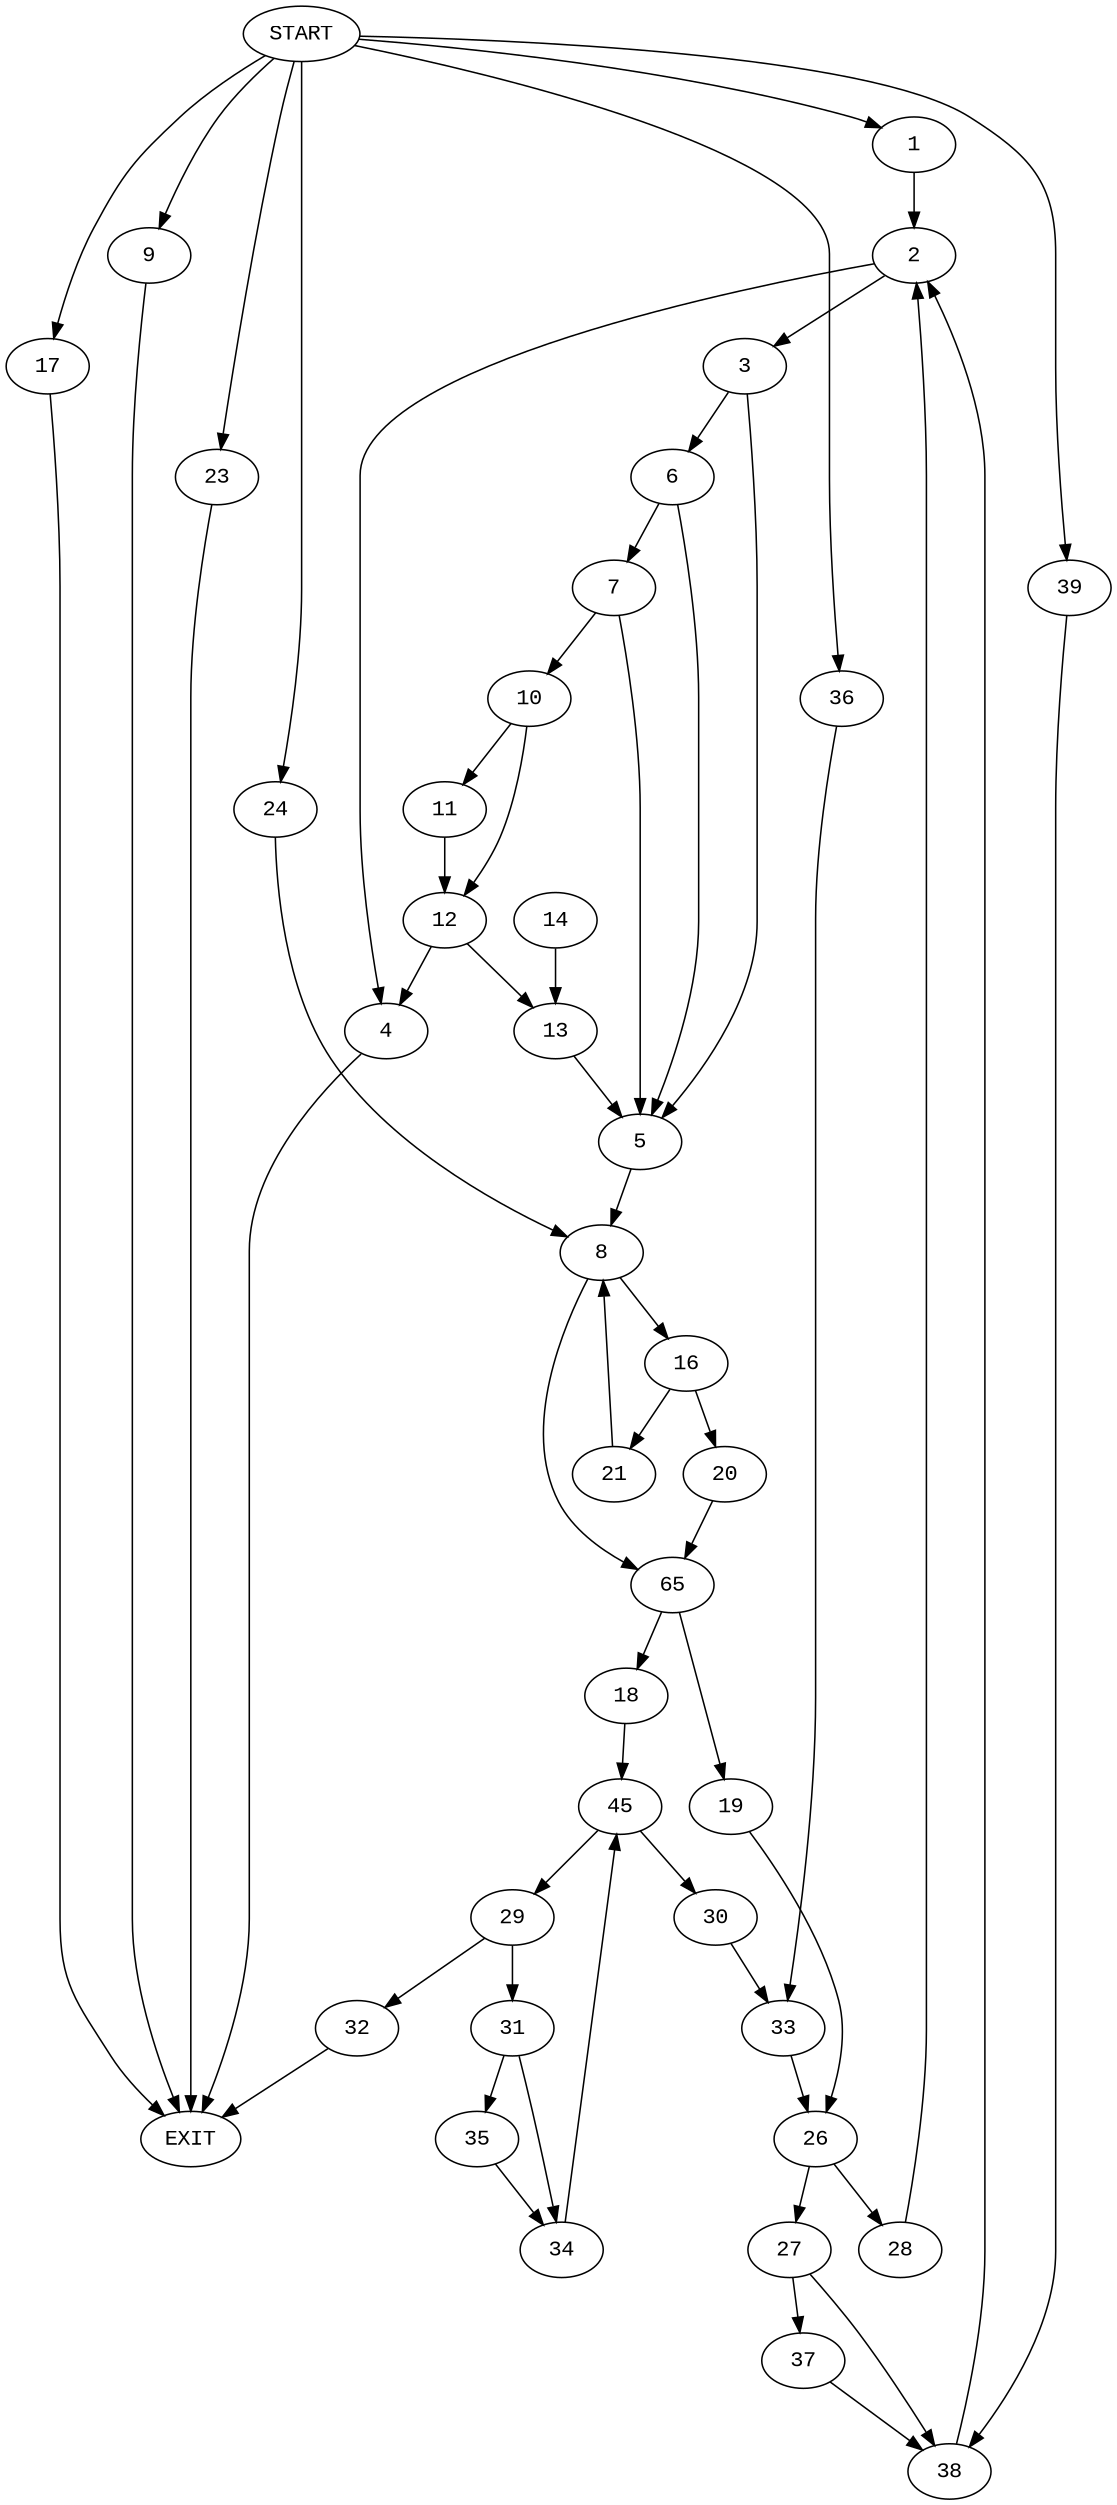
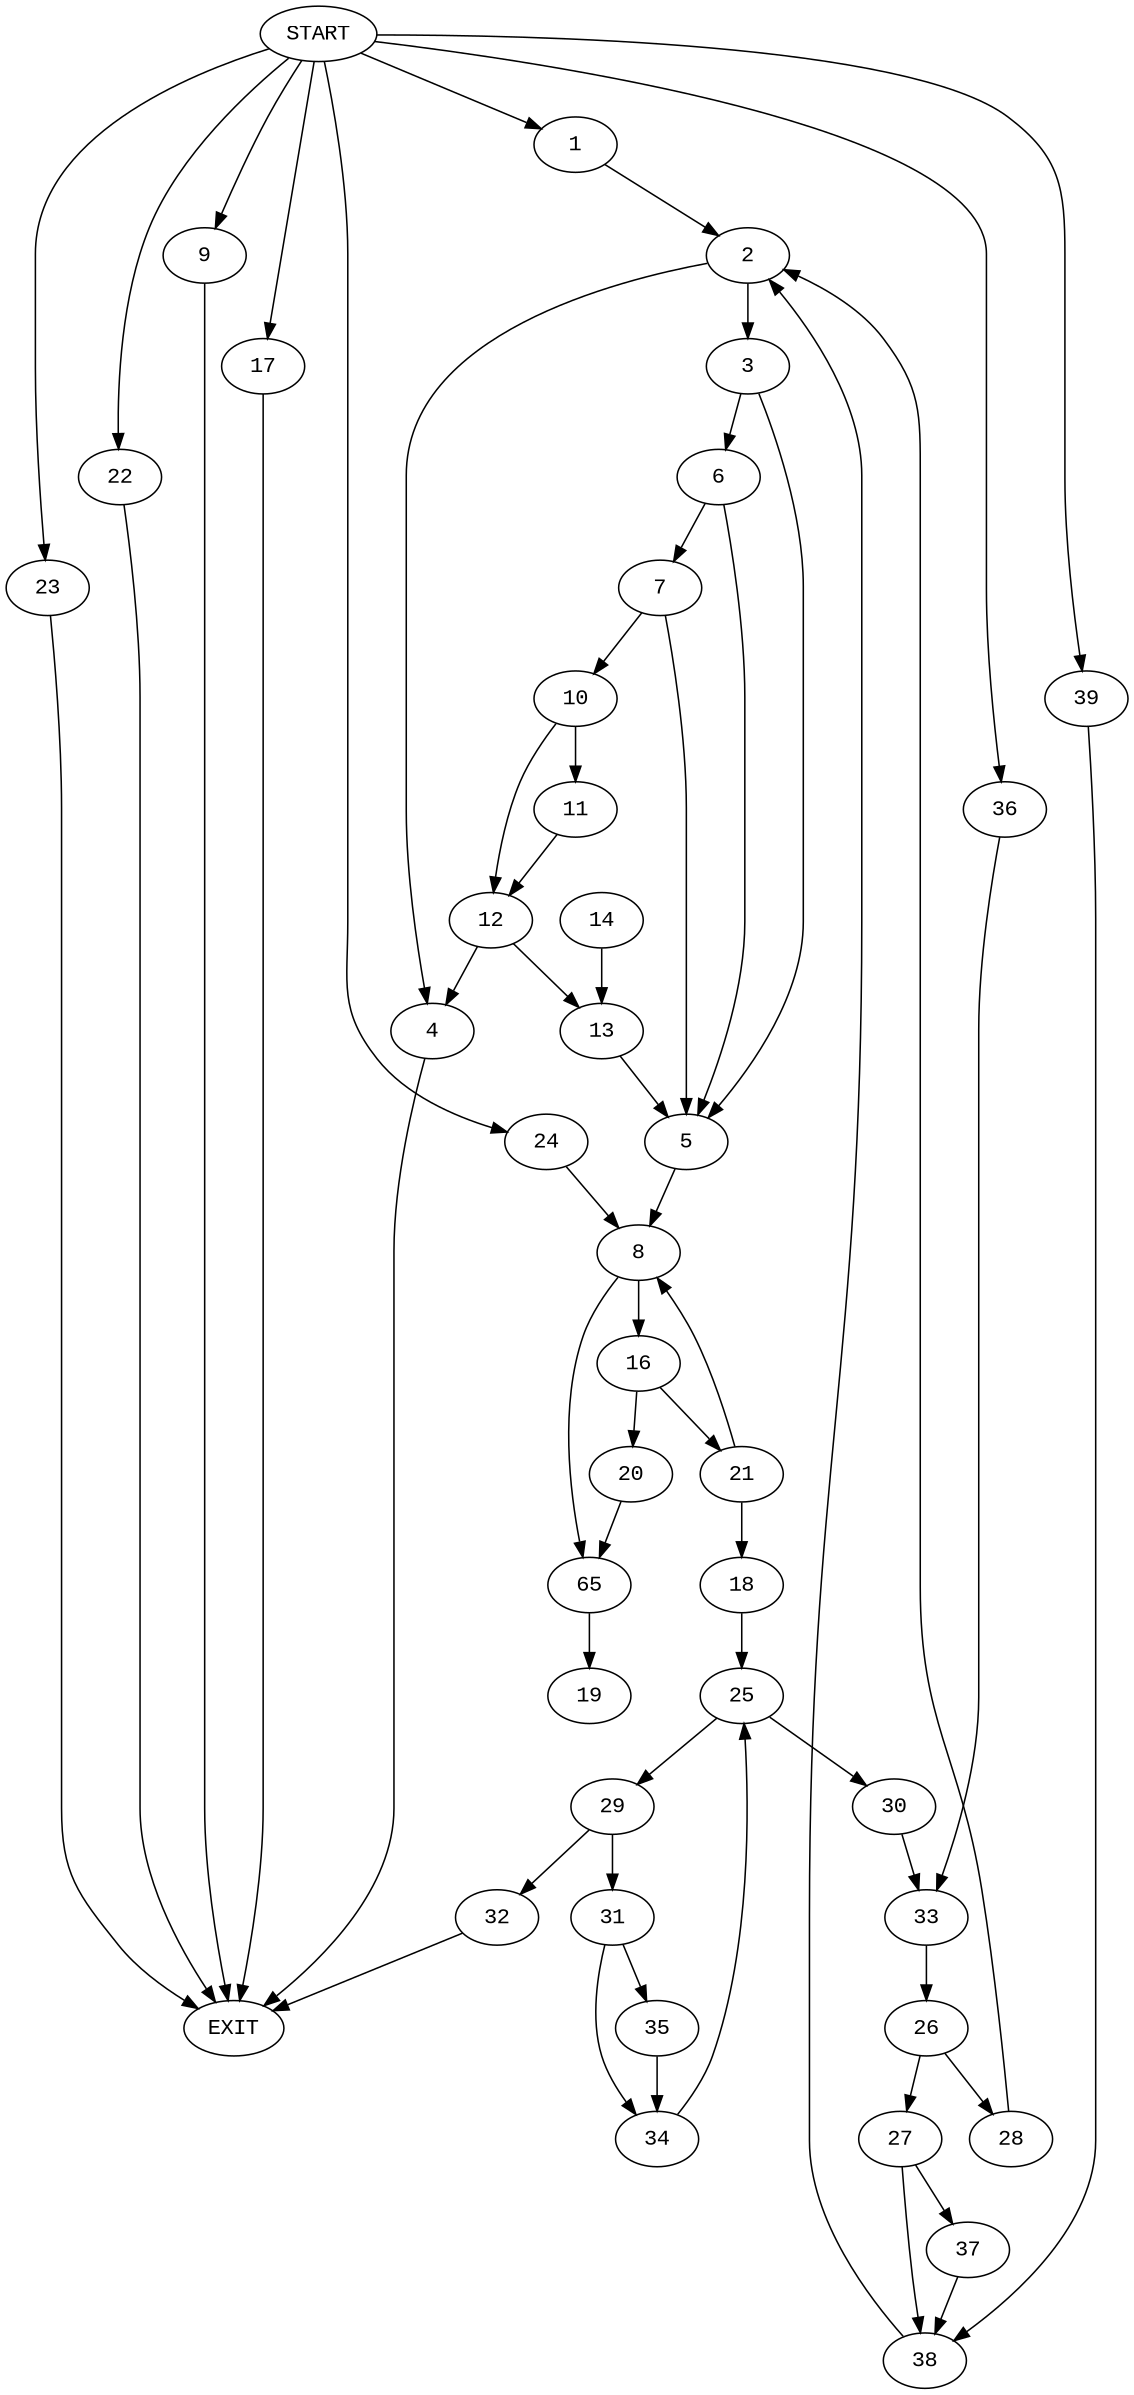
node "22": added
edge "65" -> "18": now "21" -> "18"
node "45": label "45" -> "25"
edge "19" -> "26": removed
